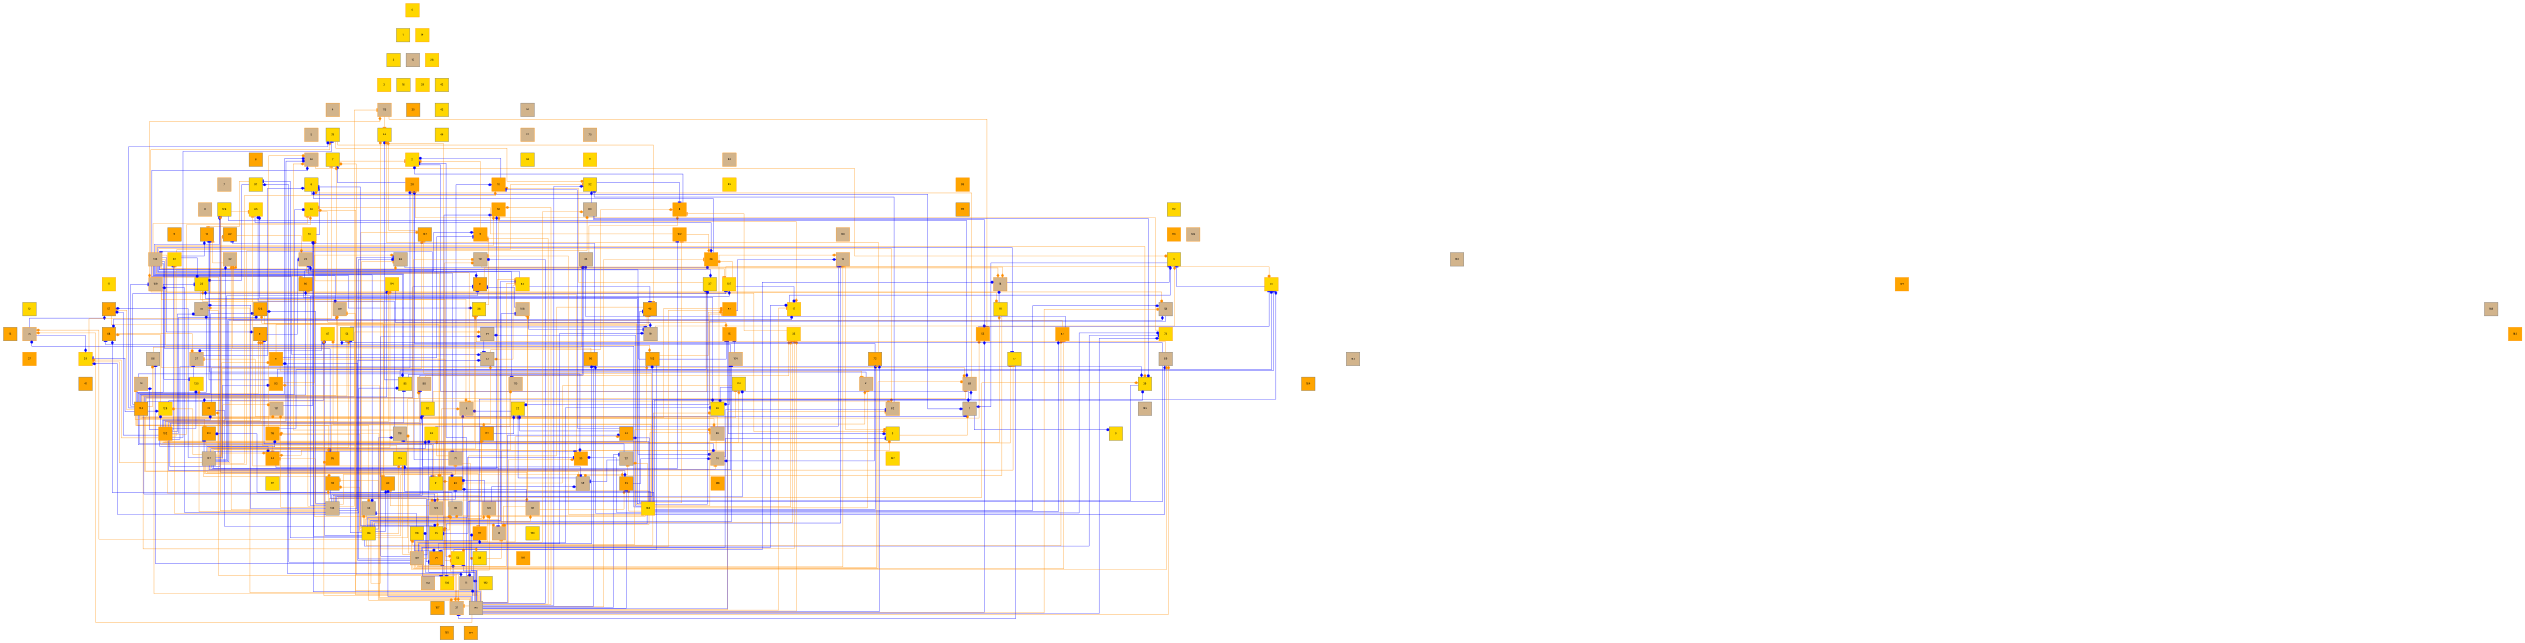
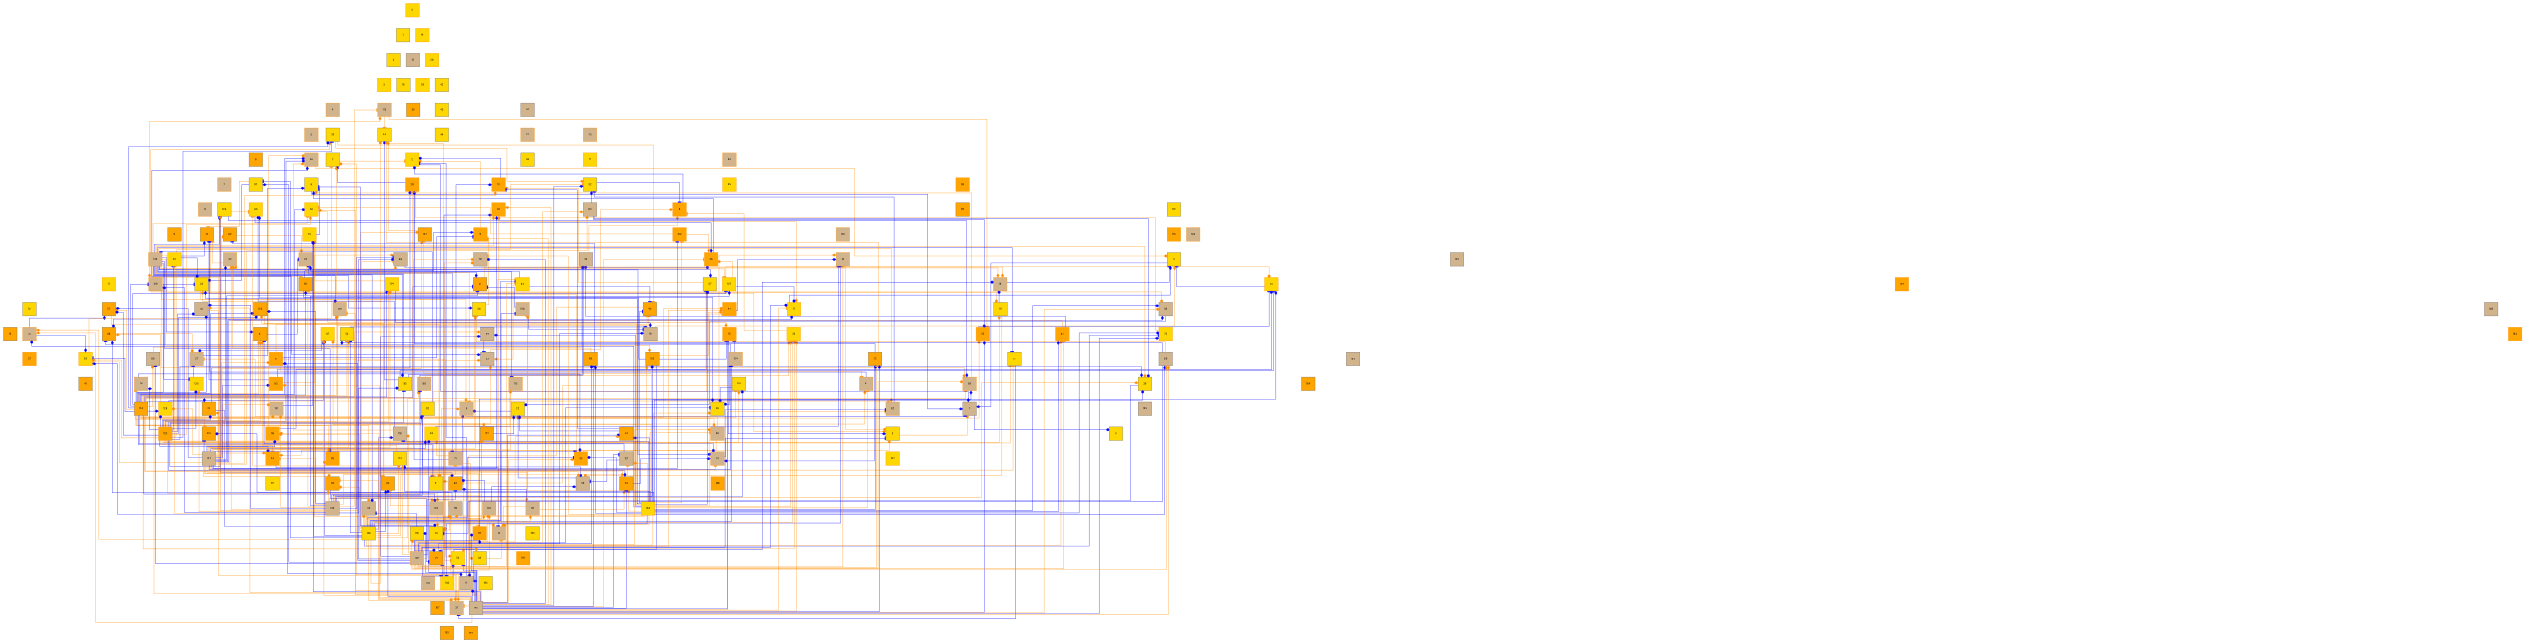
edge "133" -> "33": color blue -> darkorange
